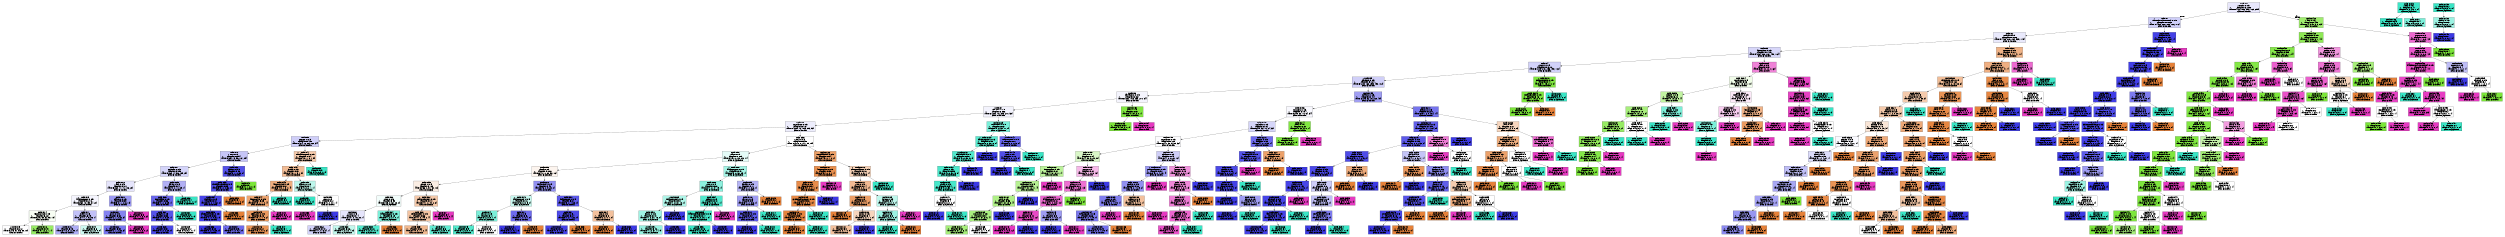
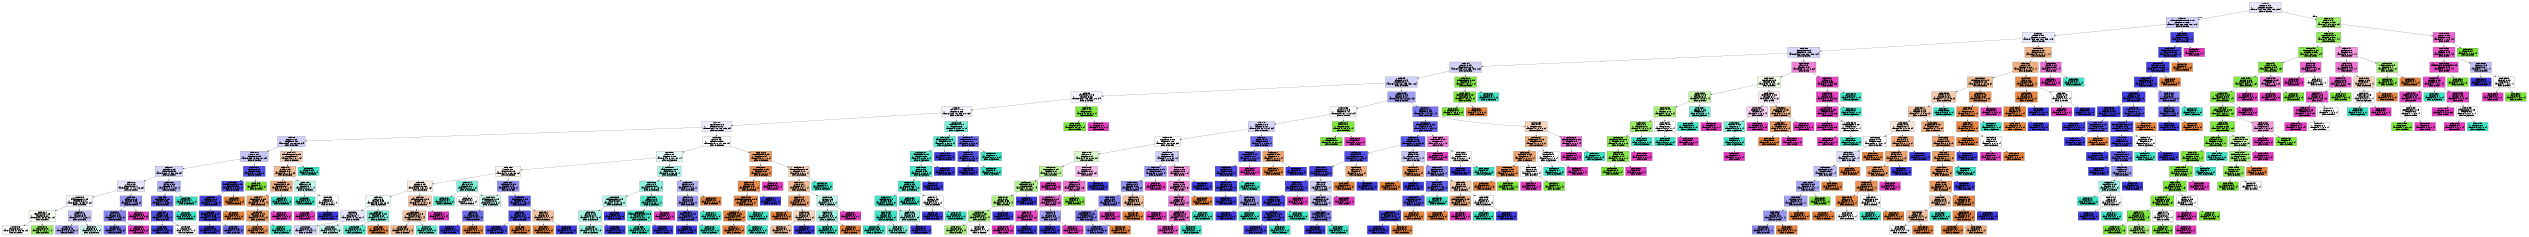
node "node #288": text "basil = indian" -> "class = indian"
edge "node #261" -> "node #260": reversed
node "node #40": text "cream = 1" -> "samples = 1"
node "node #134": added
edge "node #73" -> "node #74": reversed
node "node #246": text "class = korean" -> "class = lemongrass"
